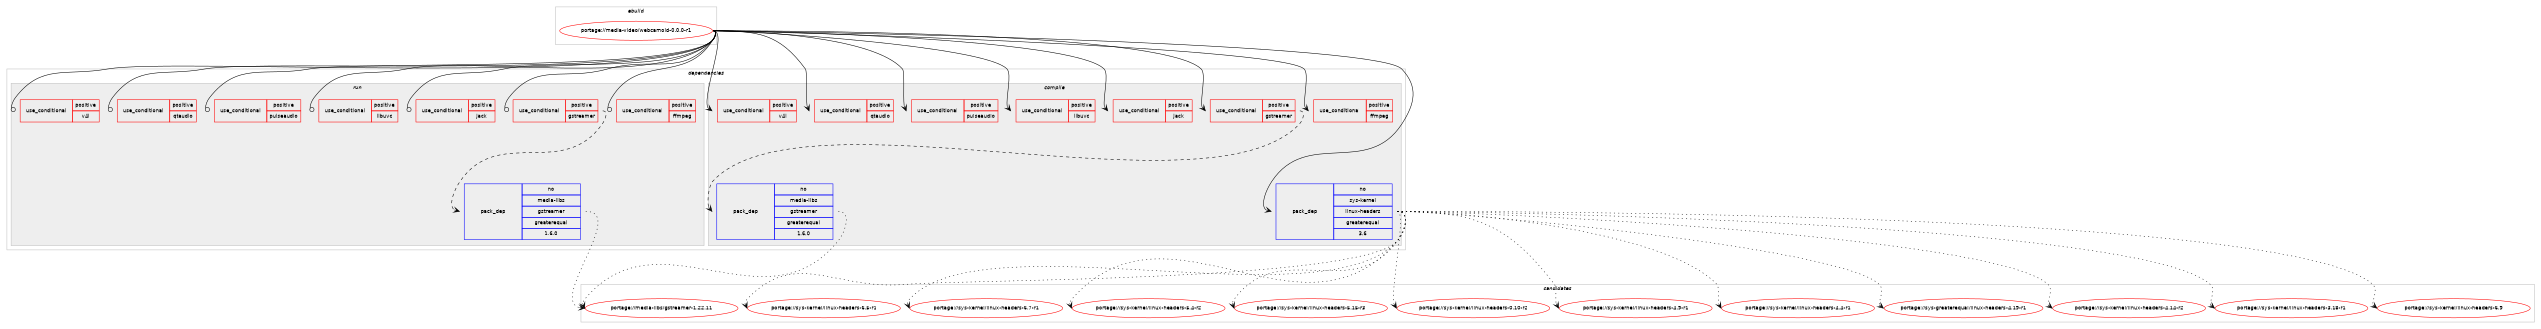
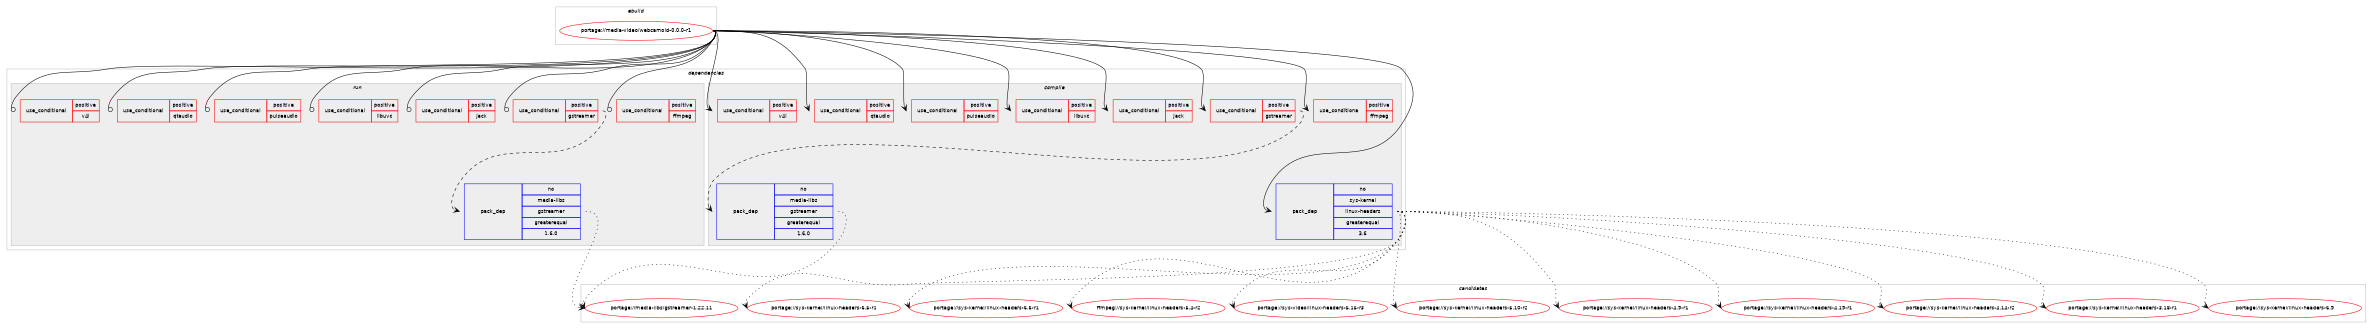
node "portage://sys-kernel/linux-headers-6.7-r1": label "portage://sys-kernel/linux-headers-6.7-r1" -> "portage://sys-kernel/linux-headers-6.6-r1"
node "portage://sys-kernel/linux-headers-5.4-r2": label "portage://sys-kernel/linux-headers-5.4-r2" -> "ffmpeg://sys-kernel/linux-headers-5.4-r2"
node "portage://sys-kernel/linux-headers-5.15-r3": label "portage://sys-kernel/linux-headers-5.15-r3" -> "portage://sys-video/linux-headers-5.15-r3"
node "portage://sys-kernel/linux-headers-0.10-r2": label "portage://sys-kernel/linux-headers-0.10-r2" -> "portage://sys-kernel/linux-headers-5.10-r2"
node "portage://sys-kernel/linux-headers-4.4-r1": removed
node "portage://sys-greaterequal/linux-headers-4.19-r1": label "portage://sys-greaterequal/linux-headers-4.19-r1" -> "portage://sys-kernel/linux-headers-4.19-r1"
